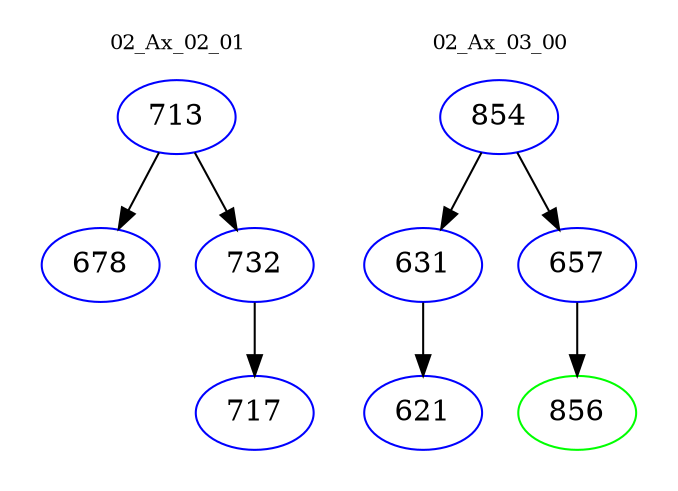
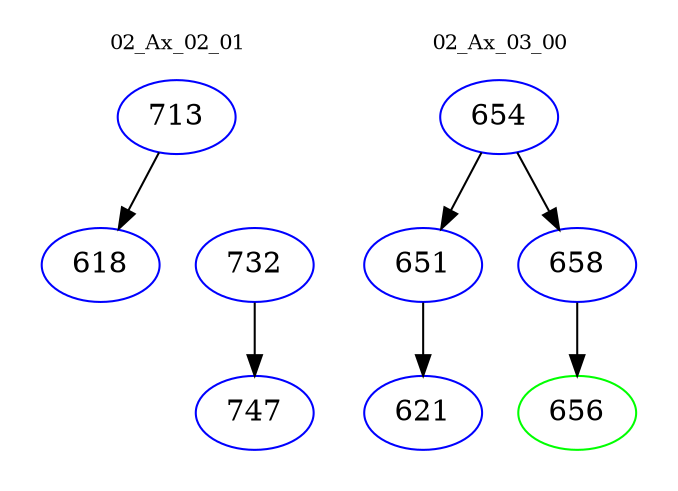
node "854": label "854" -> "654"
edge "713" -> "732": removed
node "678": label "678" -> "618"
node "631": label "631" -> "651"
node "657": label "657" -> "658"
node "717": label "717" -> "747"
node "856": label "856" -> "656"
